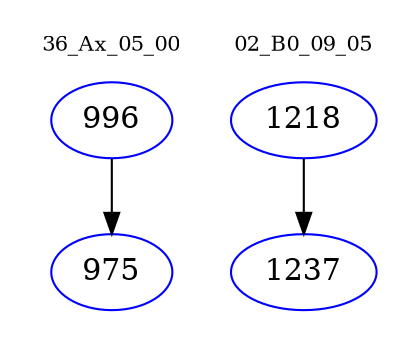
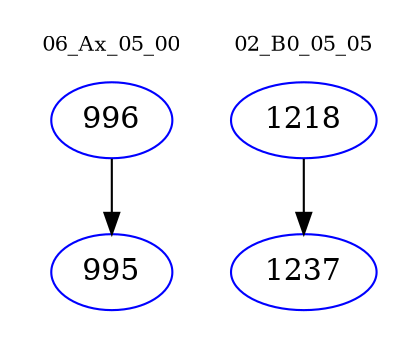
cluster "36_Ax_05_00": label "36_Ax_05_00" -> "06_Ax_05_00"
cluster "02_B0_09_05": label "02_B0_09_05" -> "02_B0_05_05"
node "975": label "975" -> "995"
